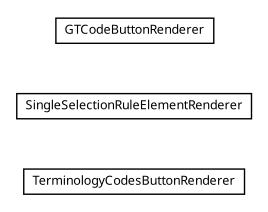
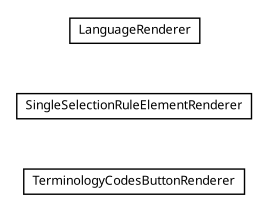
node "GTCodeButtonRenderer": removed
node "LanguageRenderer": added
